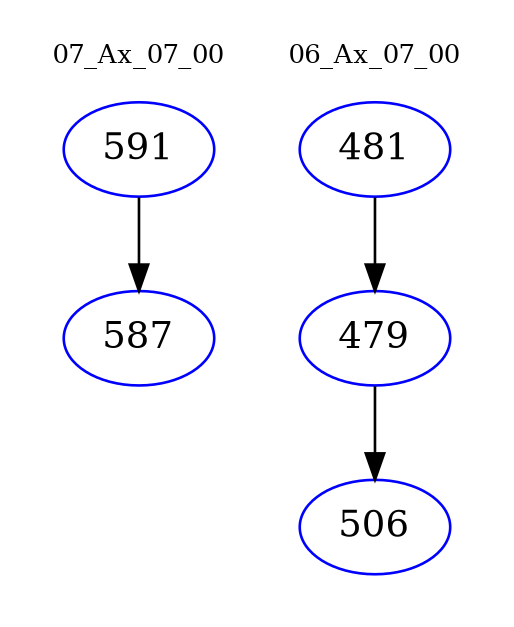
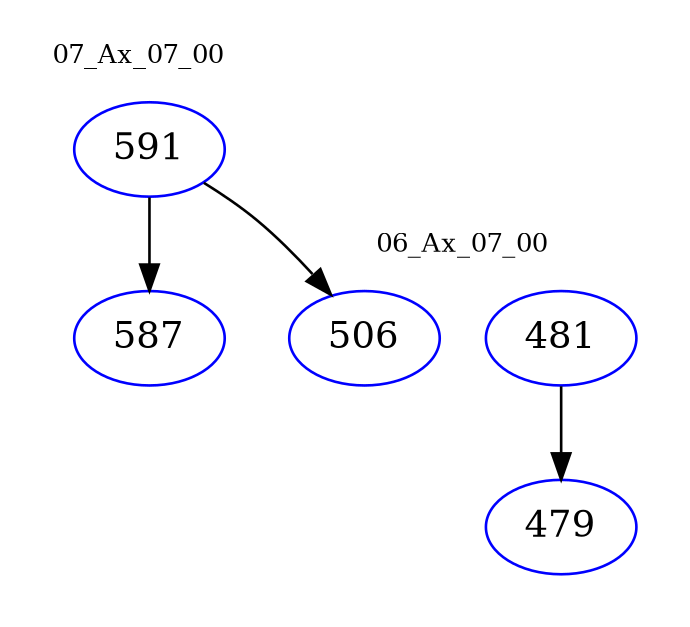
edge "479" -> "506": now "591" -> "506"
